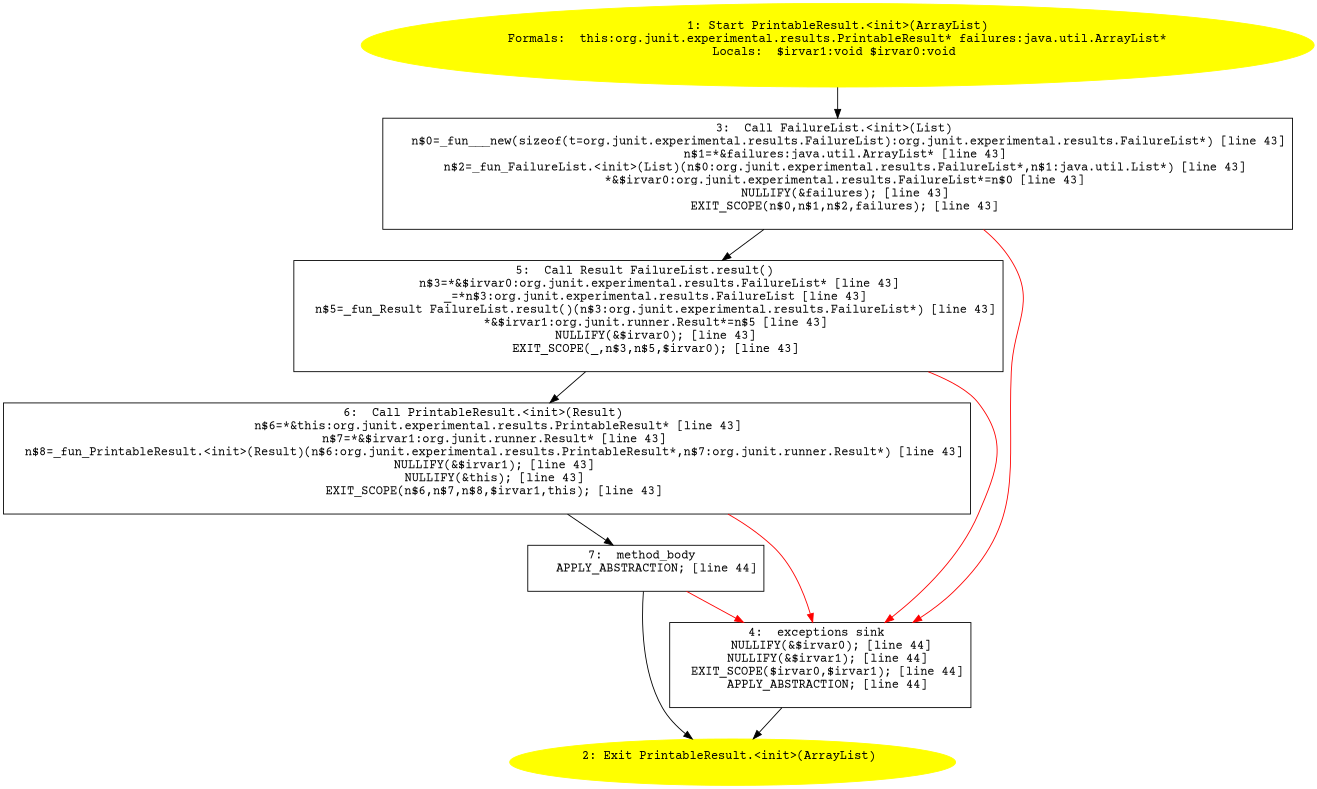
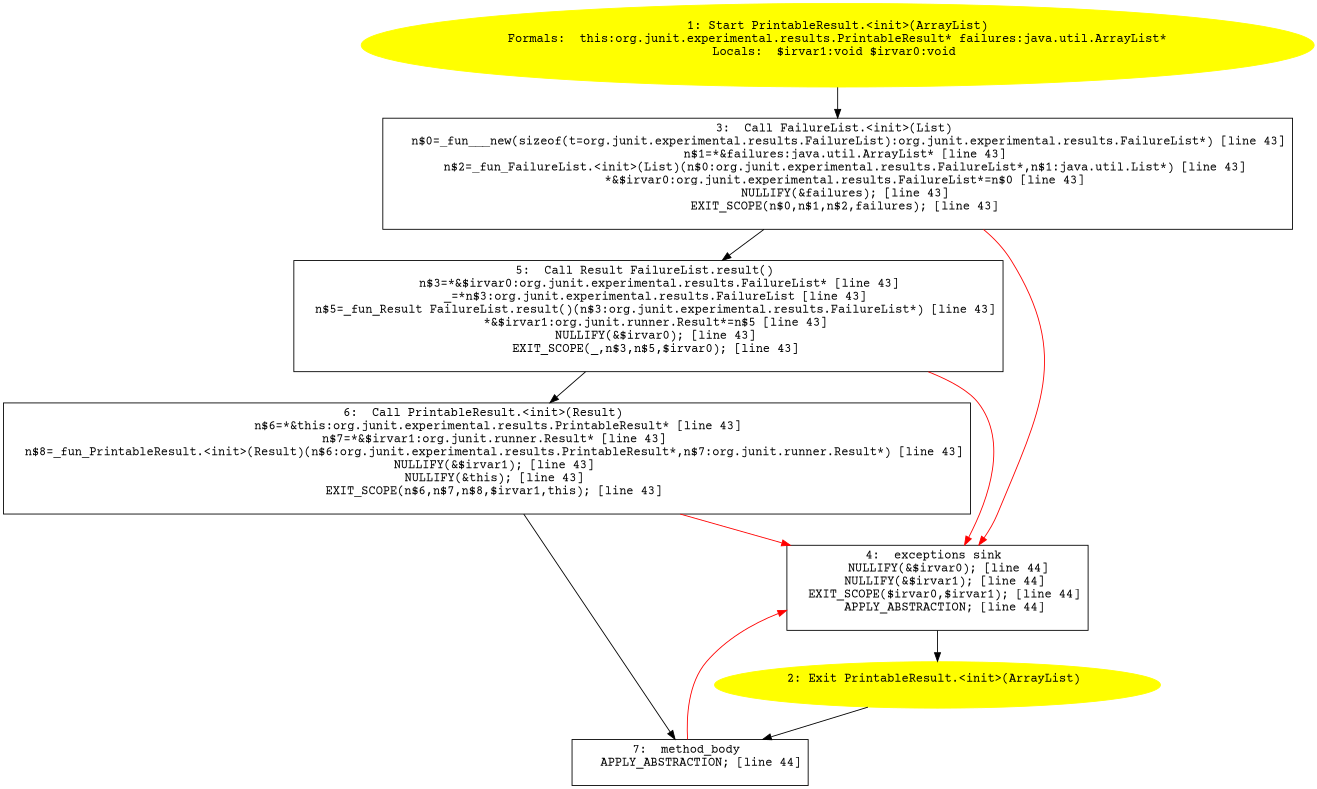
edge "7:  method_body APPLY_ABSTRACTION; [line 44]" -> "2: Exit PrintableResult.<init>(ArrayList)": reversed
